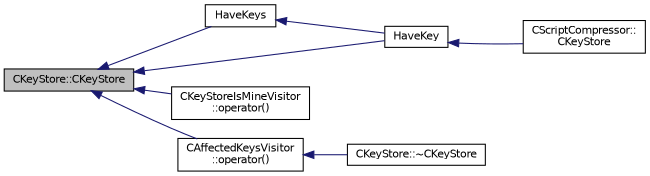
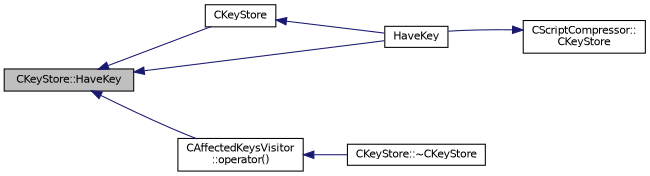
node "HaveKeys": label "HaveKeys" -> "CKeyStore"
edge "CScriptCompressor:: CKeyStore" -> "HaveKey": reversed
node "CKeyStore::CKeyStore": label "CKeyStore::CKeyStore" -> "CKeyStore::HaveKey"
node "CKeyStoreIsMineVisitor ::operator()": removed
